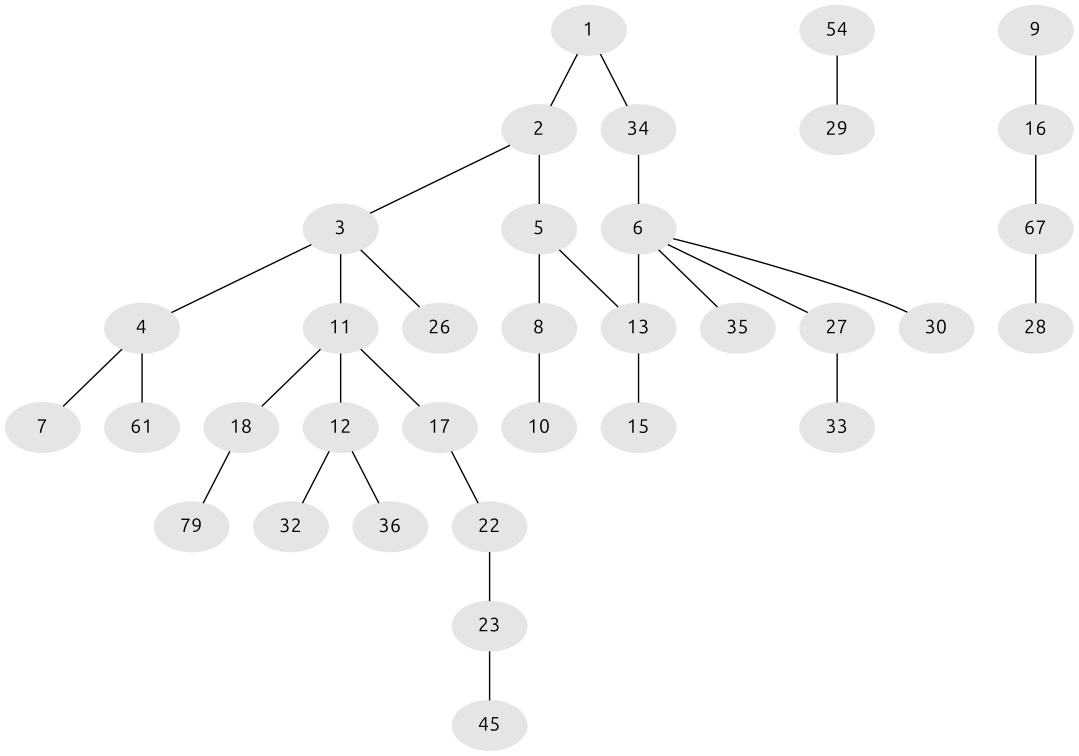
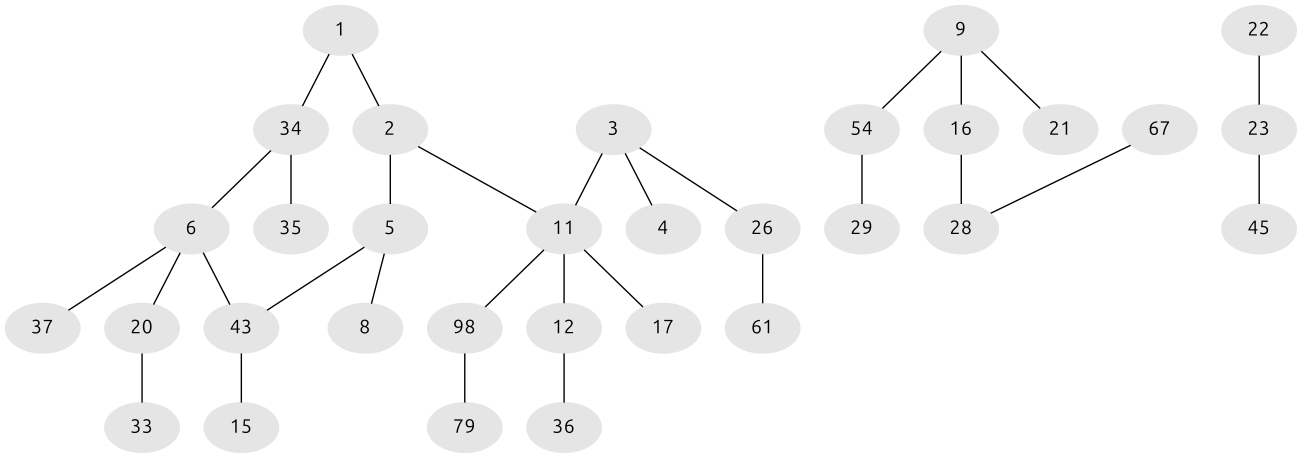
edge "9" -- "54": added
node "21": added
edge "2" -- "3": now "2" -- "11"
edge "16" -- "67": now "16" -- "28"
edge "6" -- "35": now "34" -- "35"
node "13": label "13" -> "43"
node "27": label "27" -> "20"
node "30": label "30" -> "37"
edge "4" -- "61": now "26" -- "61"
node "7": removed
node "18": label "18" -> "98"
node "10": removed
edge "17" -- "22": removed
node "32": removed
